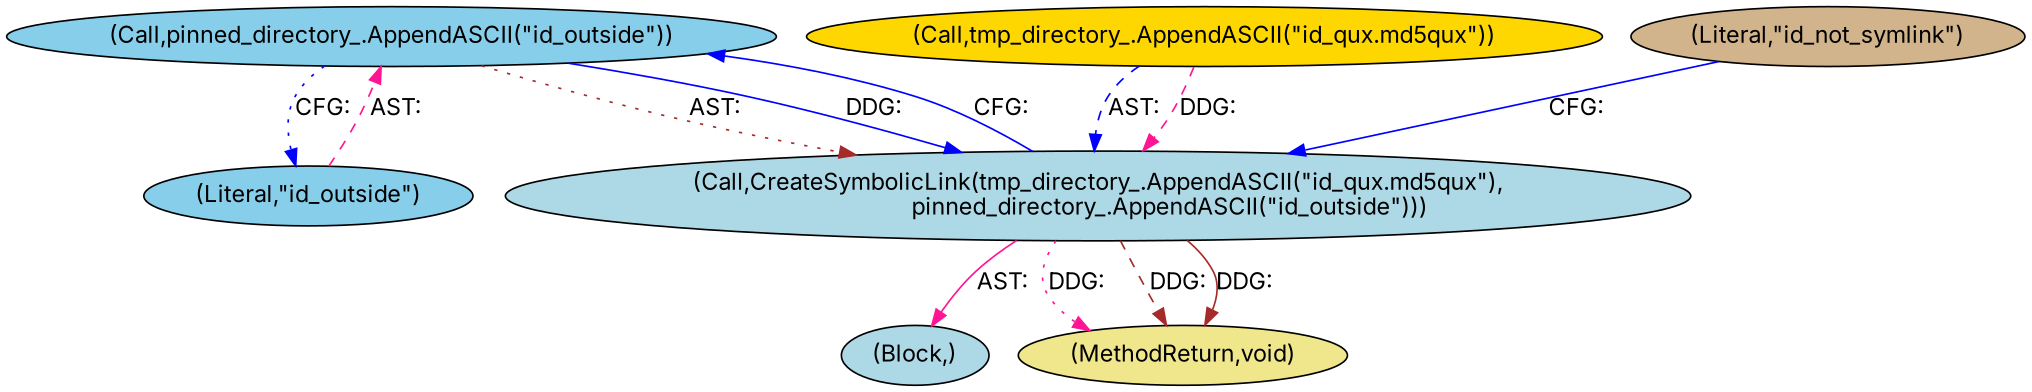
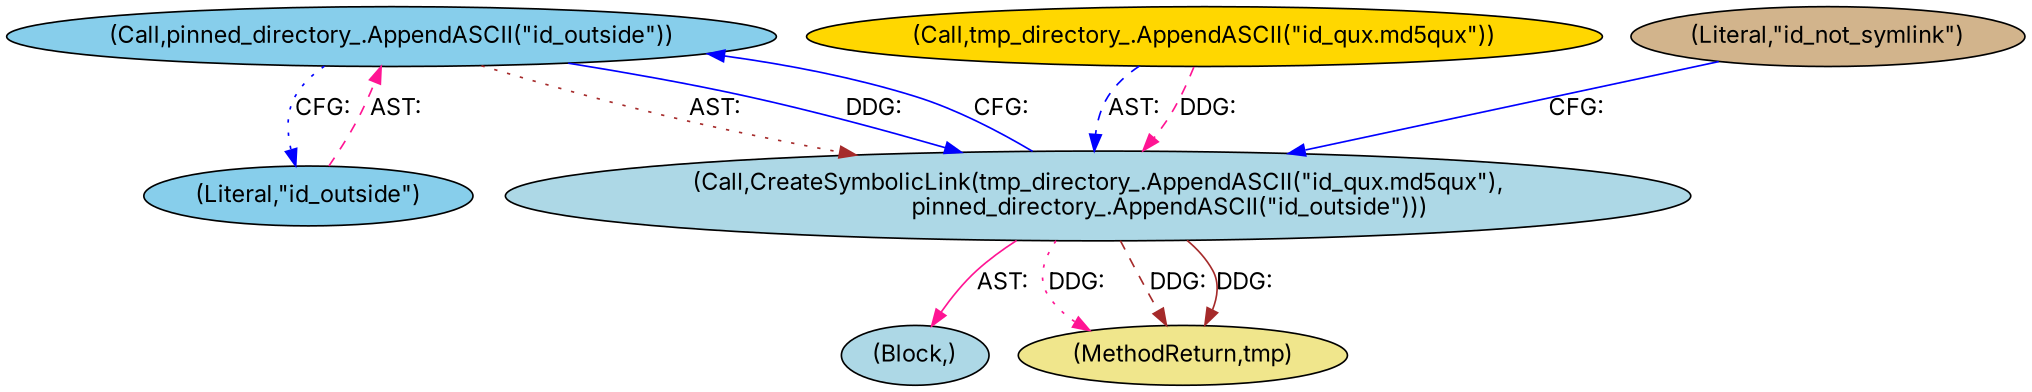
node "(MethodReturn,void)": label "(MethodReturn,void)" -> "(MethodReturn,tmp)"
